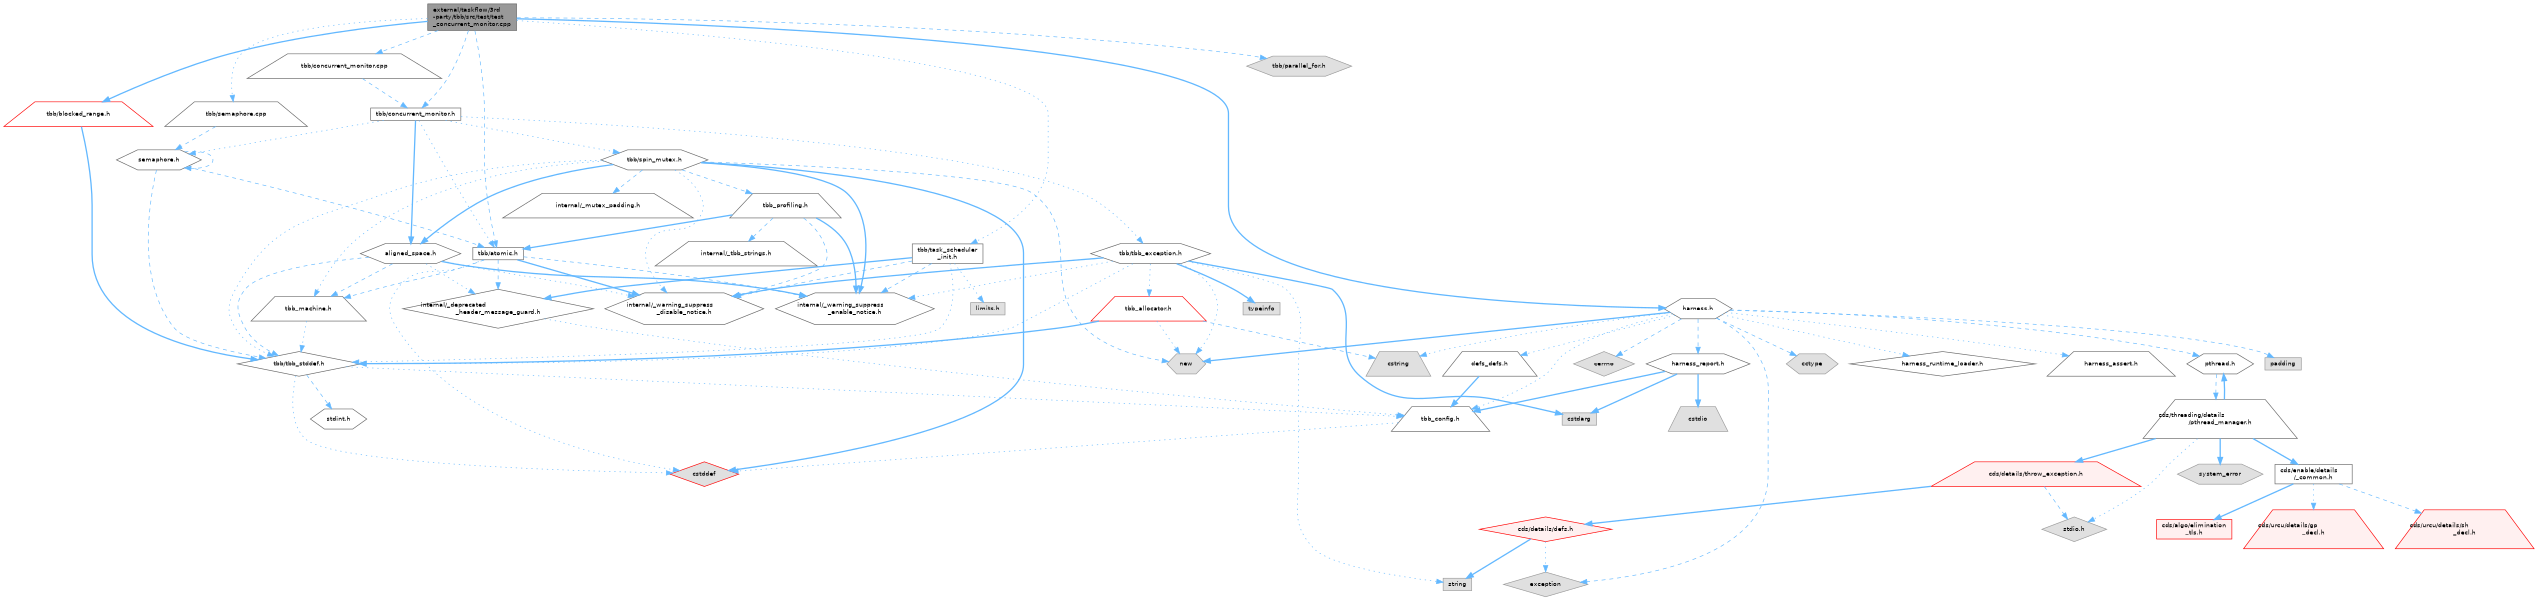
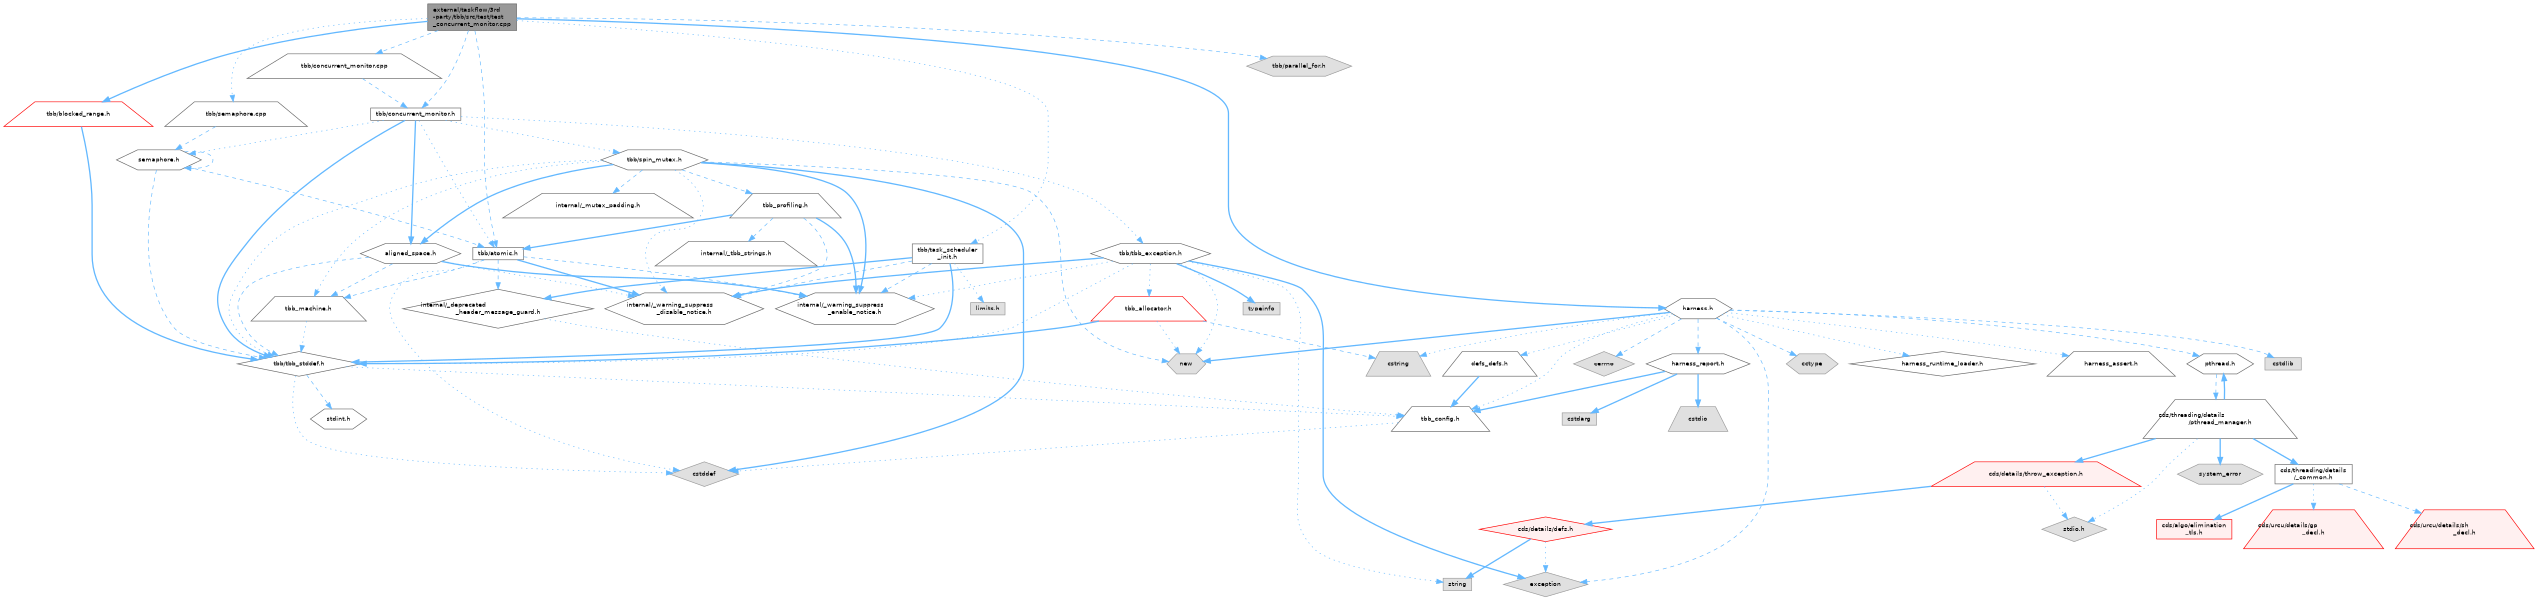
edge "tbb/concurrent_monitor.h" -> "tbb/tbb_stddef.h": added
edge "aligned_space.h" -> "internal/_deprecated _header_message_guard.h": removed
edge "tbb/task_scheduler _init.h" -> "tbb/tbb_stddef.h": style dotted -> bold
edge "tbb/tbb_exception.h" -> "cstdarg": now "tbb/tbb_exception.h" -> "exception"
node "padding": label "padding" -> "cstdlib"
node "cstddef": color red -> grey60
node "cds/enable/details /_common.h": label "cds/enable/details /_common.h" -> "cds/threading/details /_common.h"
edge "cds/details/throw_exception.h" -> "stdio.h": style dashed -> dotted
